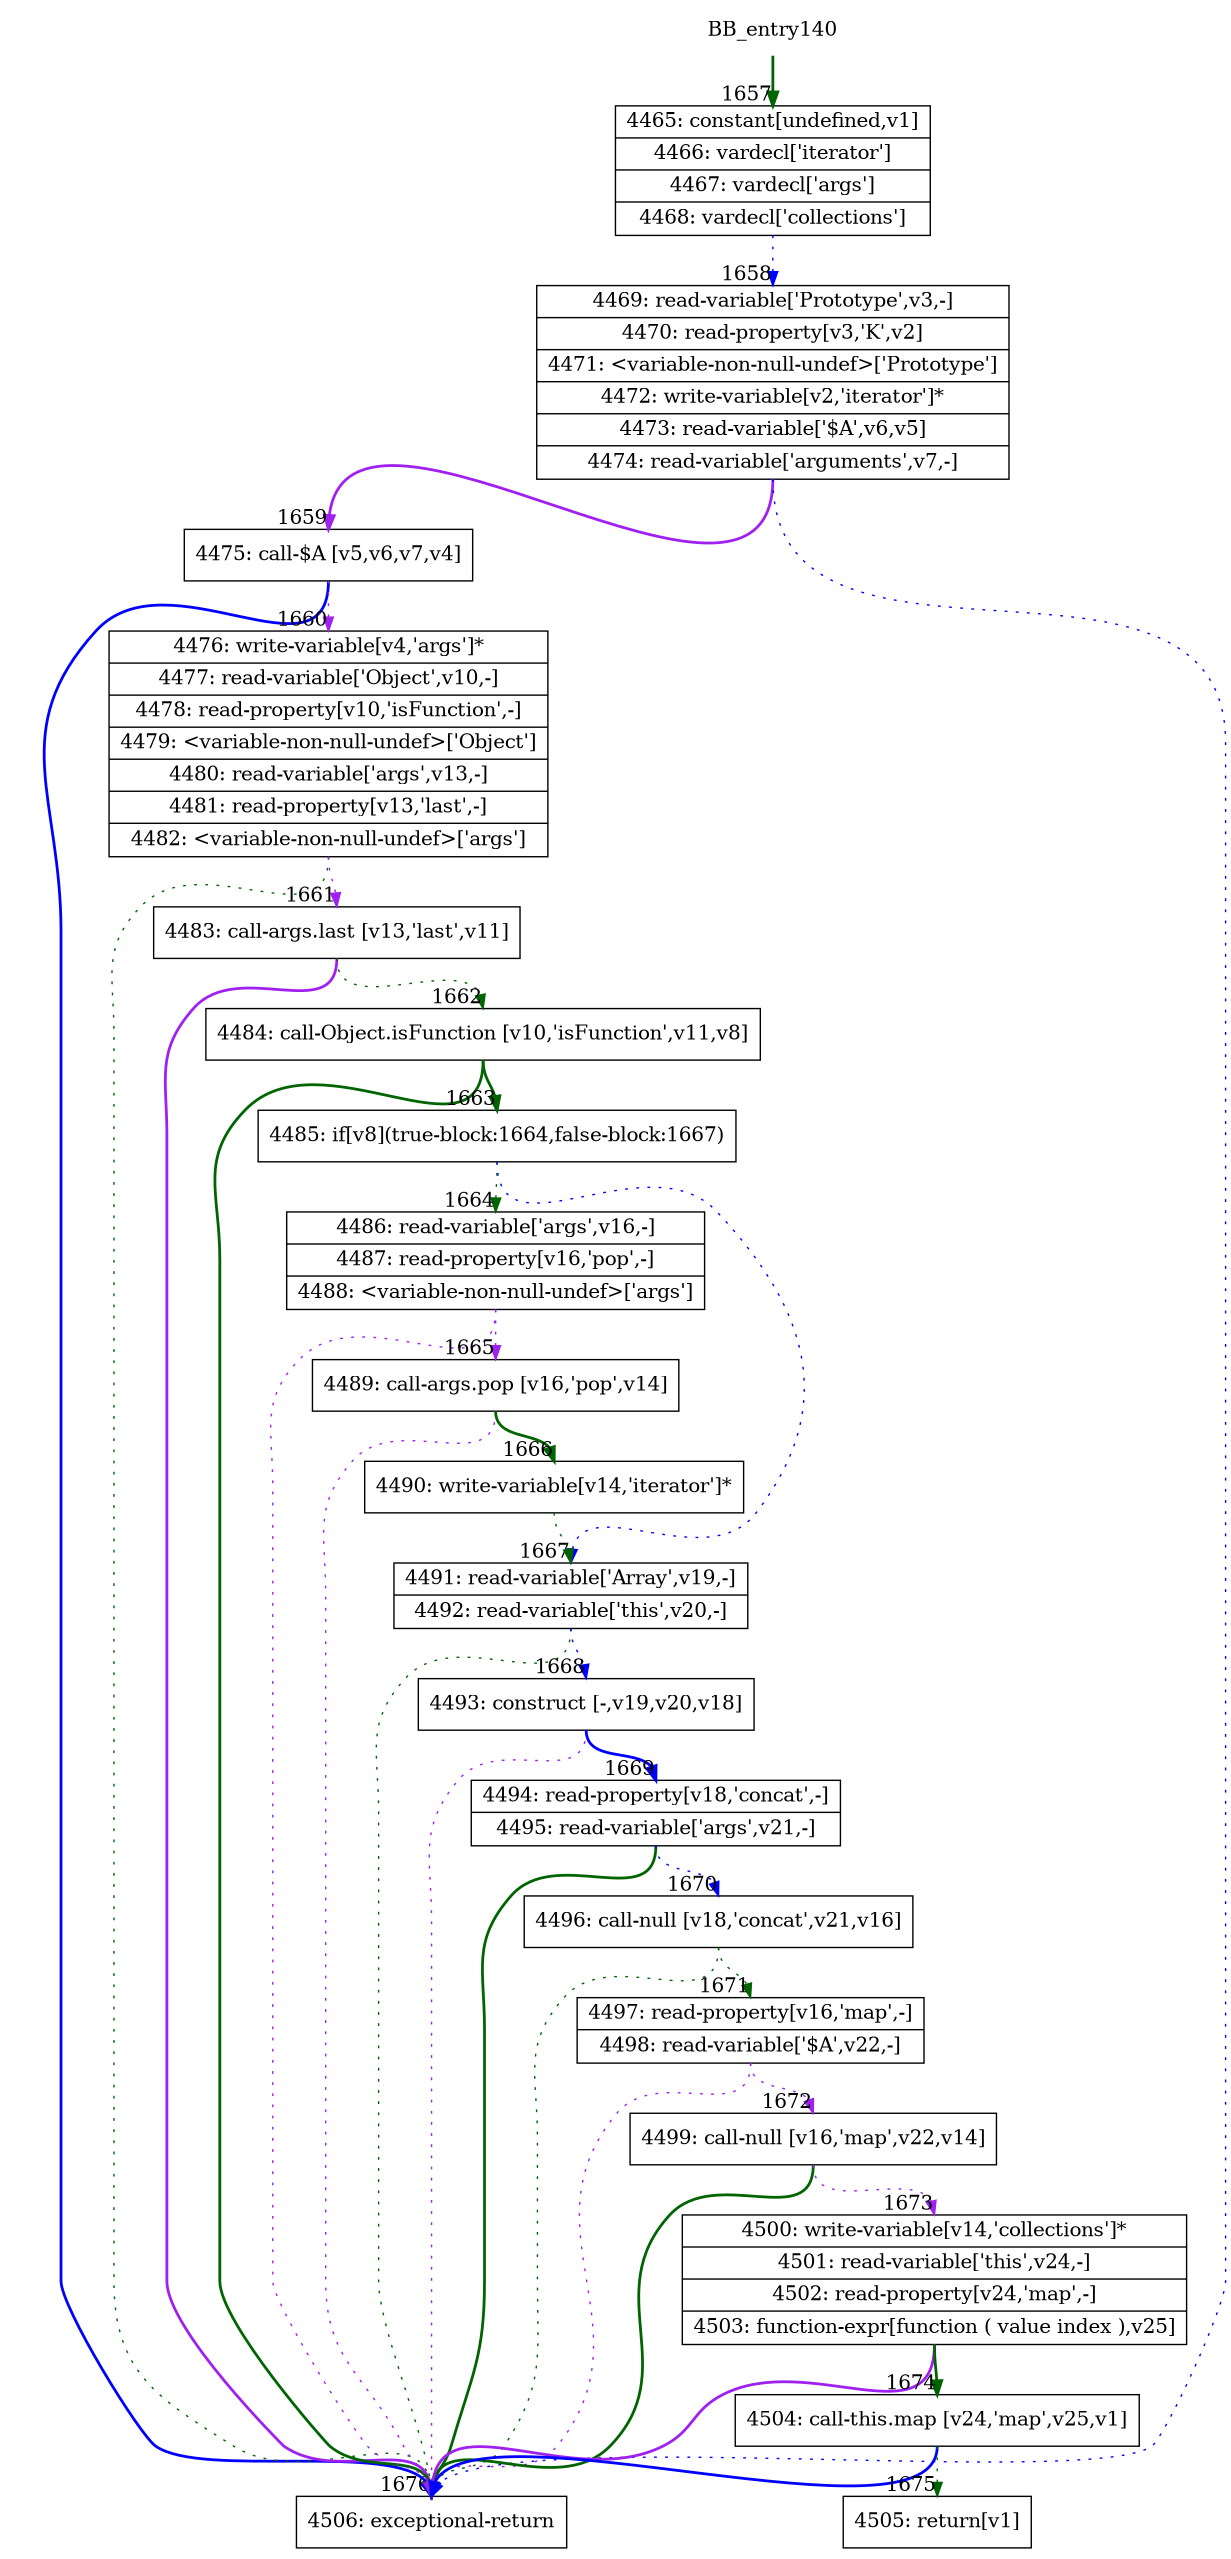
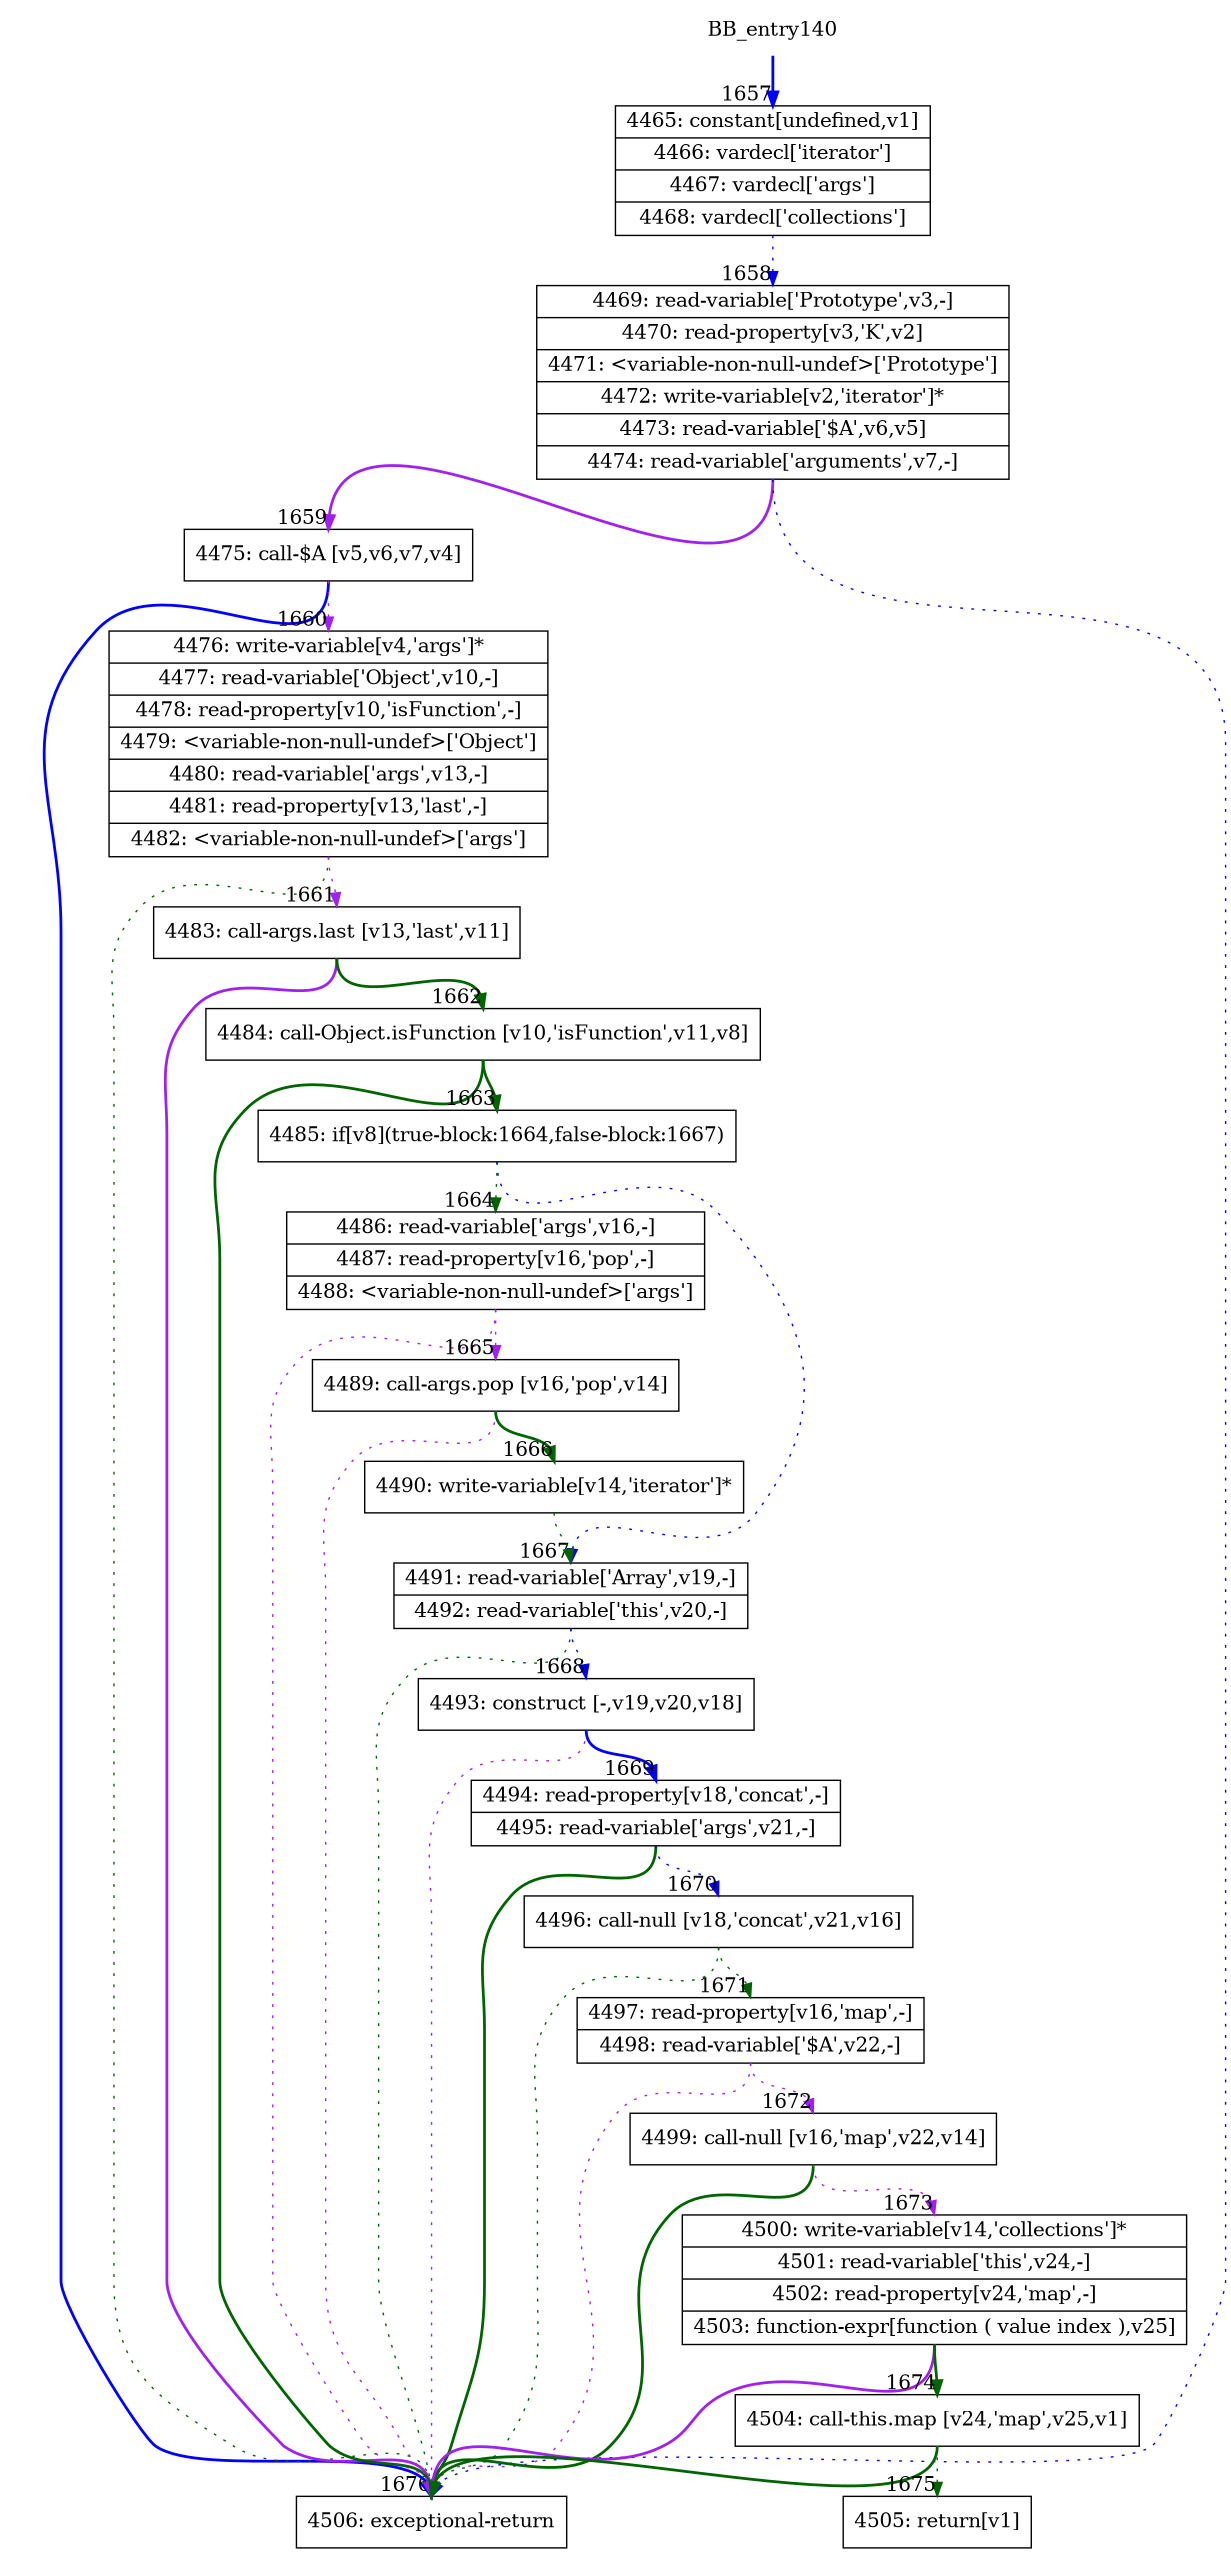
edge "BB_entry140" -> "4465: constant[undefined,v1]": color darkgreen -> blue
edge "4483: call-args.last [v13,'last',v11]" -> "4484: call-Object.isFunction [v10,'isFunction',v11,v8]": style dotted -> bold
edge "4504: call-this.map [v24,'map',v25,v1]" -> "4506: exceptional-return": color blue -> darkgreen
